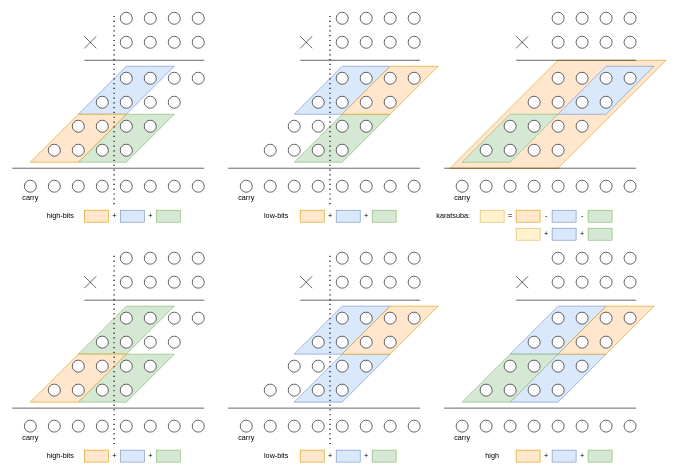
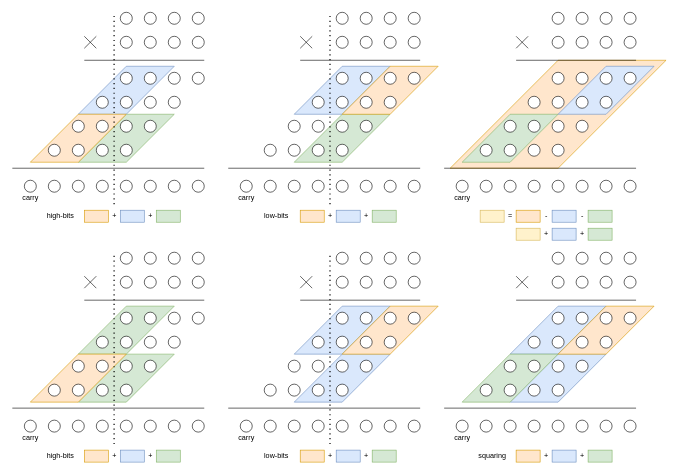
node "karatsuba:": removed
node "high": label "high" -> "squaring"
